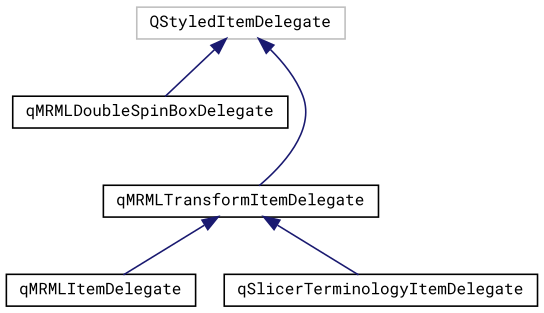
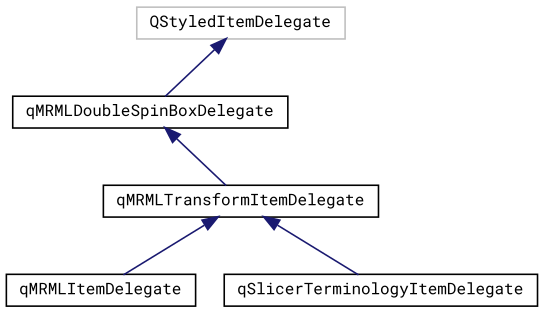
edge "qMRMLTransformItemDelegate" -> "QStyledItemDelegate": now "qMRMLTransformItemDelegate" -> "qMRMLDoubleSpinBoxDelegate"
